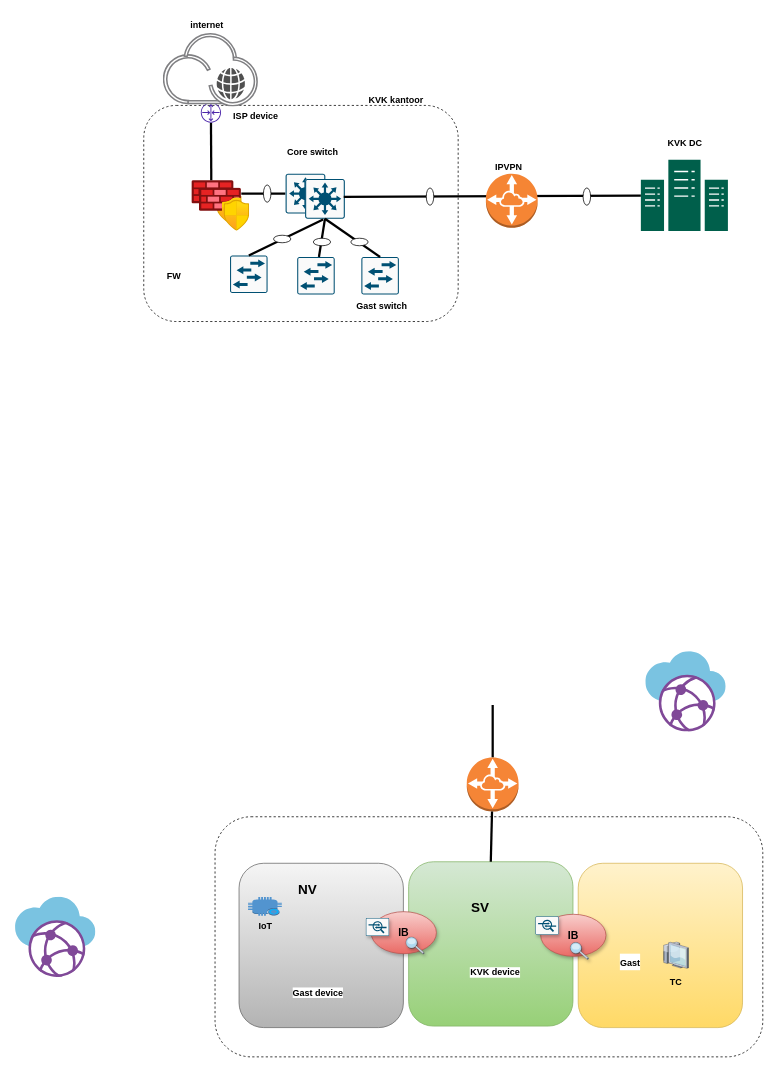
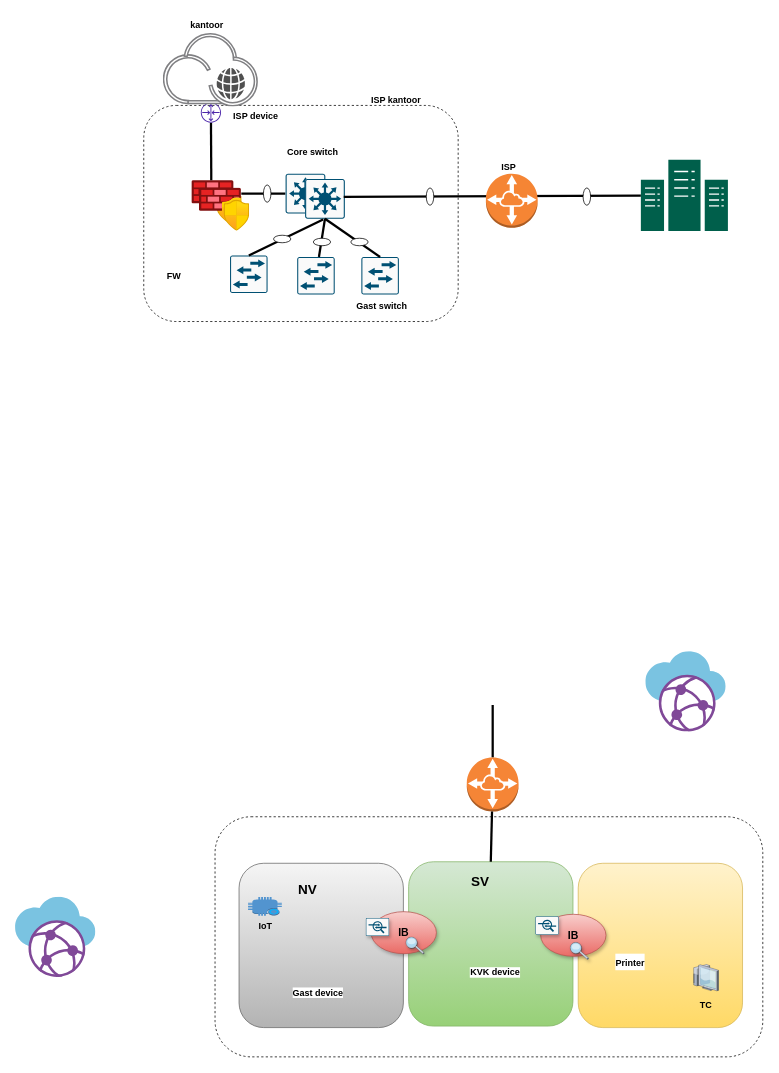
node "internet": label "internet" -> "kantoor"
node "KVK kantoor": label "KVK kantoor" -> "ISP kantoor"
node "KVK DC": removed
node "IPVPN": label "IPVPN" -> "ISP"
node "SV": moved (480, 908) -> (480, 882)
node "TC": moved (675, 955) -> (705, 977)
node "Gast": label "Gast" -> "Printer"
